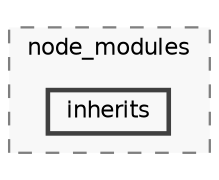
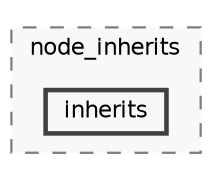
cluster "node_modules": label "node_modules" -> "node_inherits"
